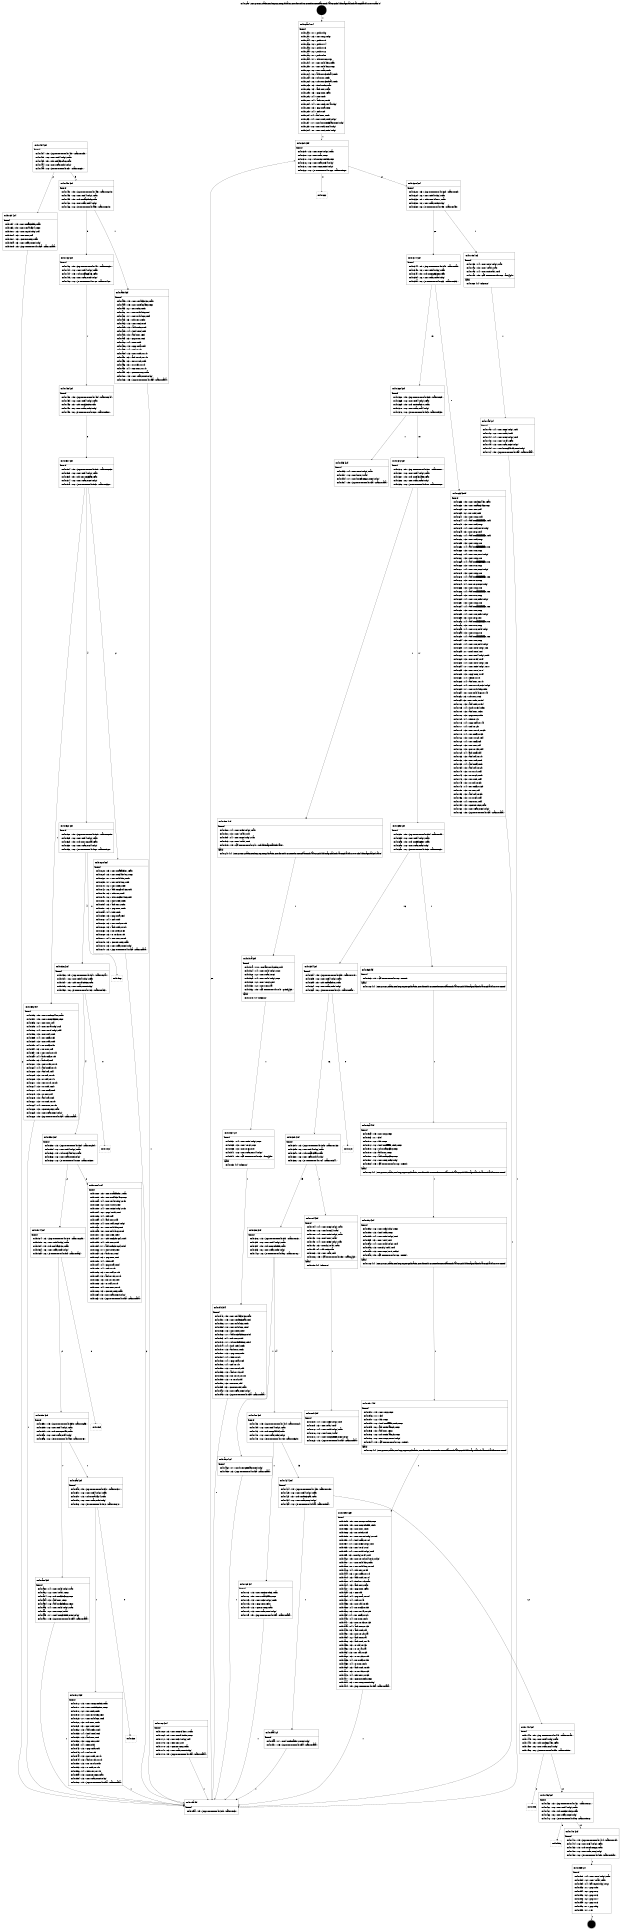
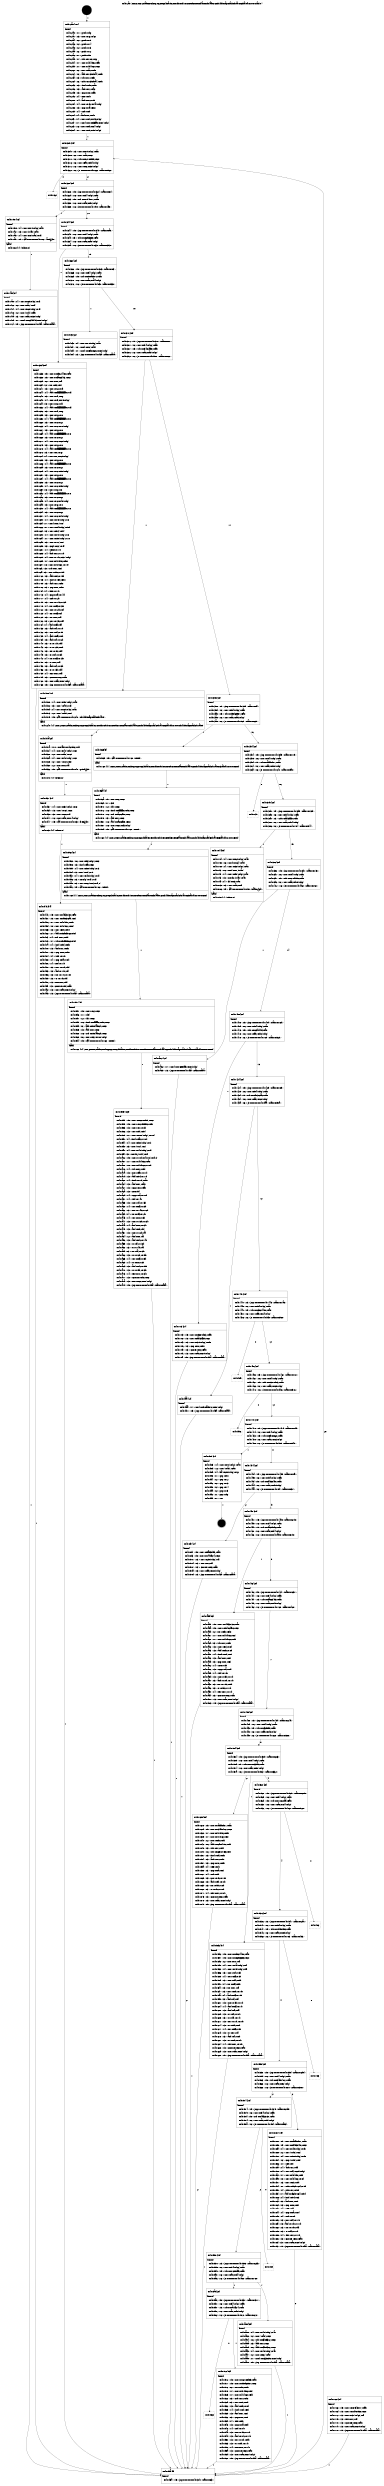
node "0x40180b [29]": removed
edge "0x401478 [28]" -> "0x401494 [28]": added, label "11"
edge "0x401880 [119]" -> "0x401d5a [5]": added, label "2"
